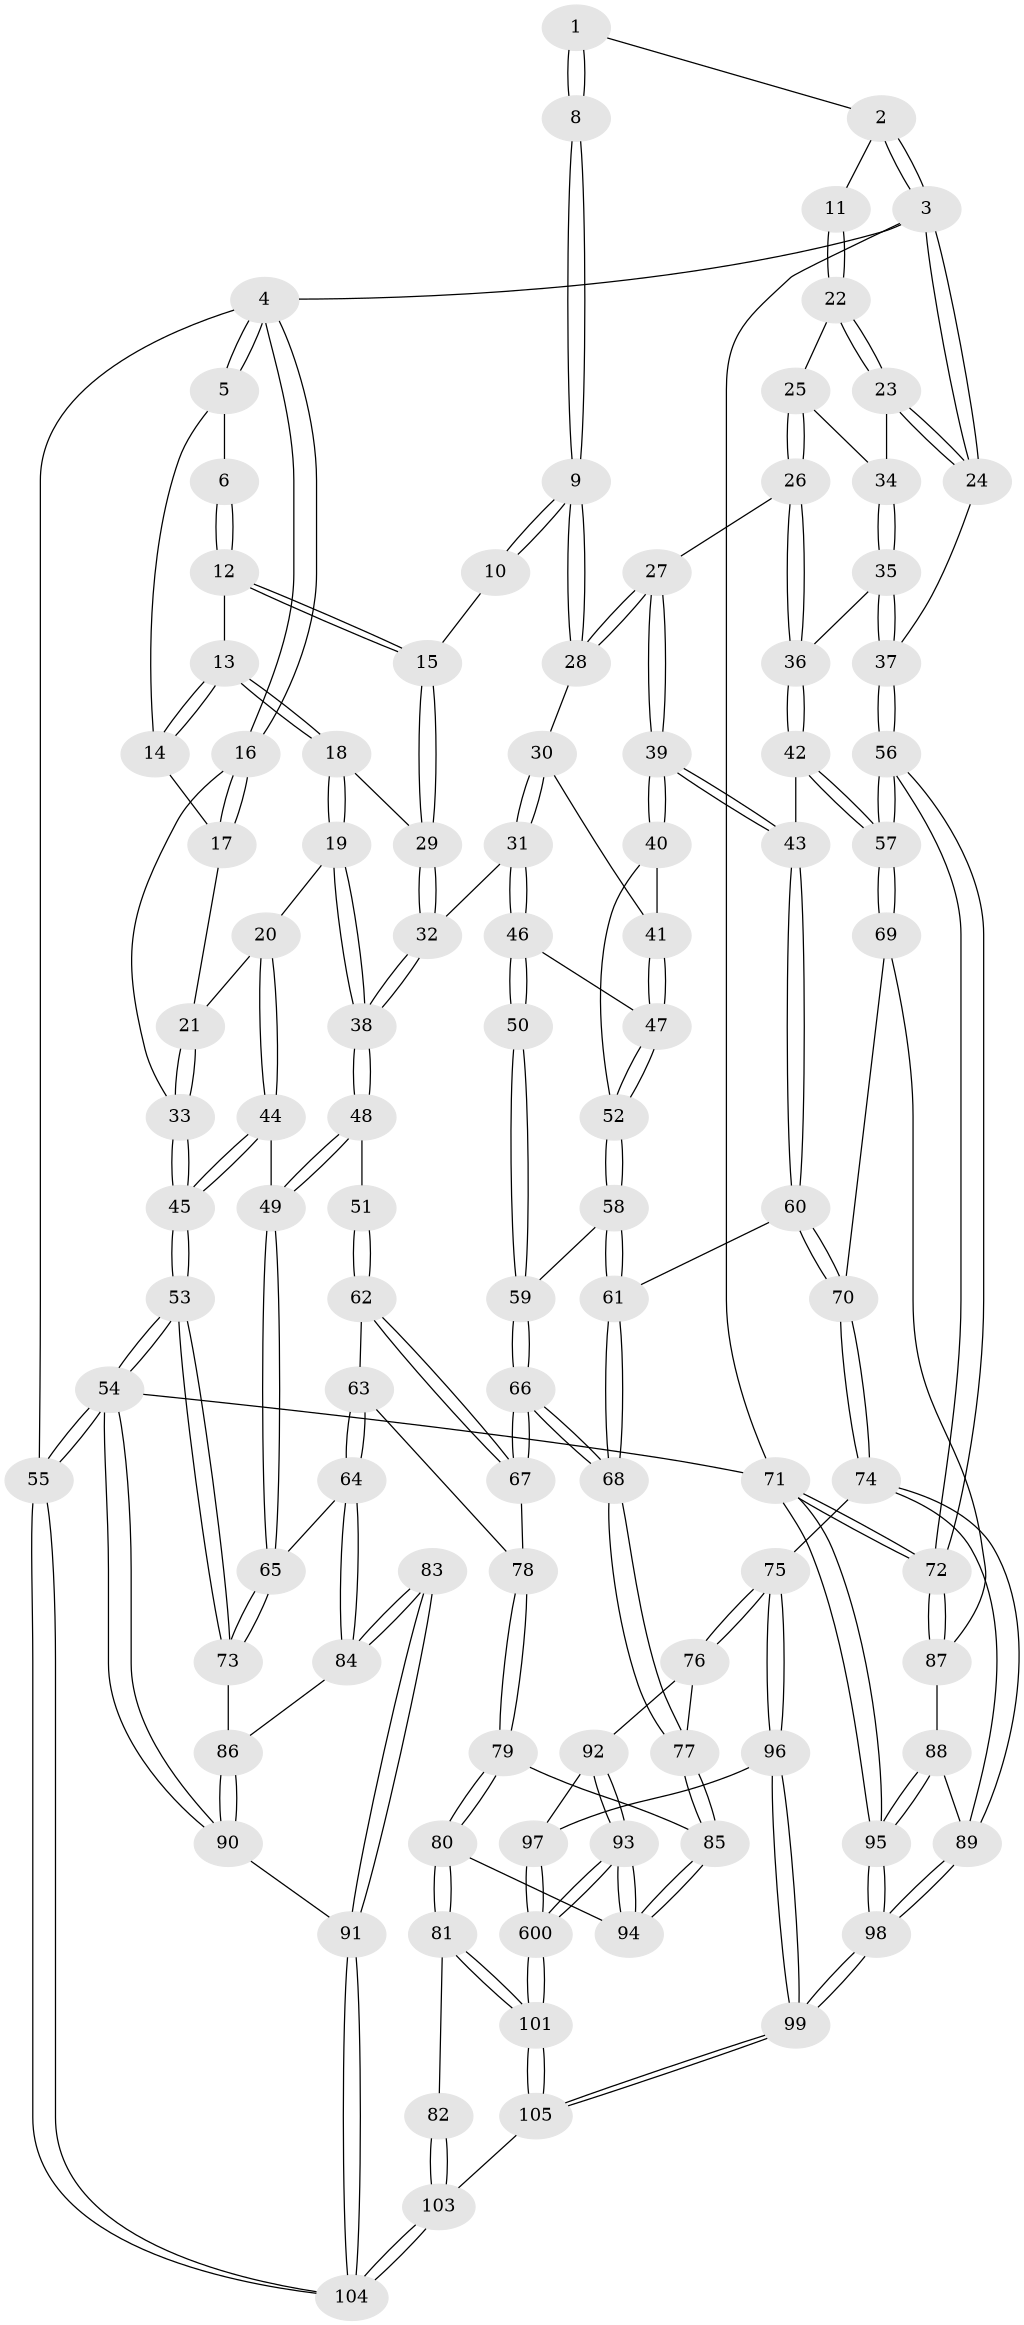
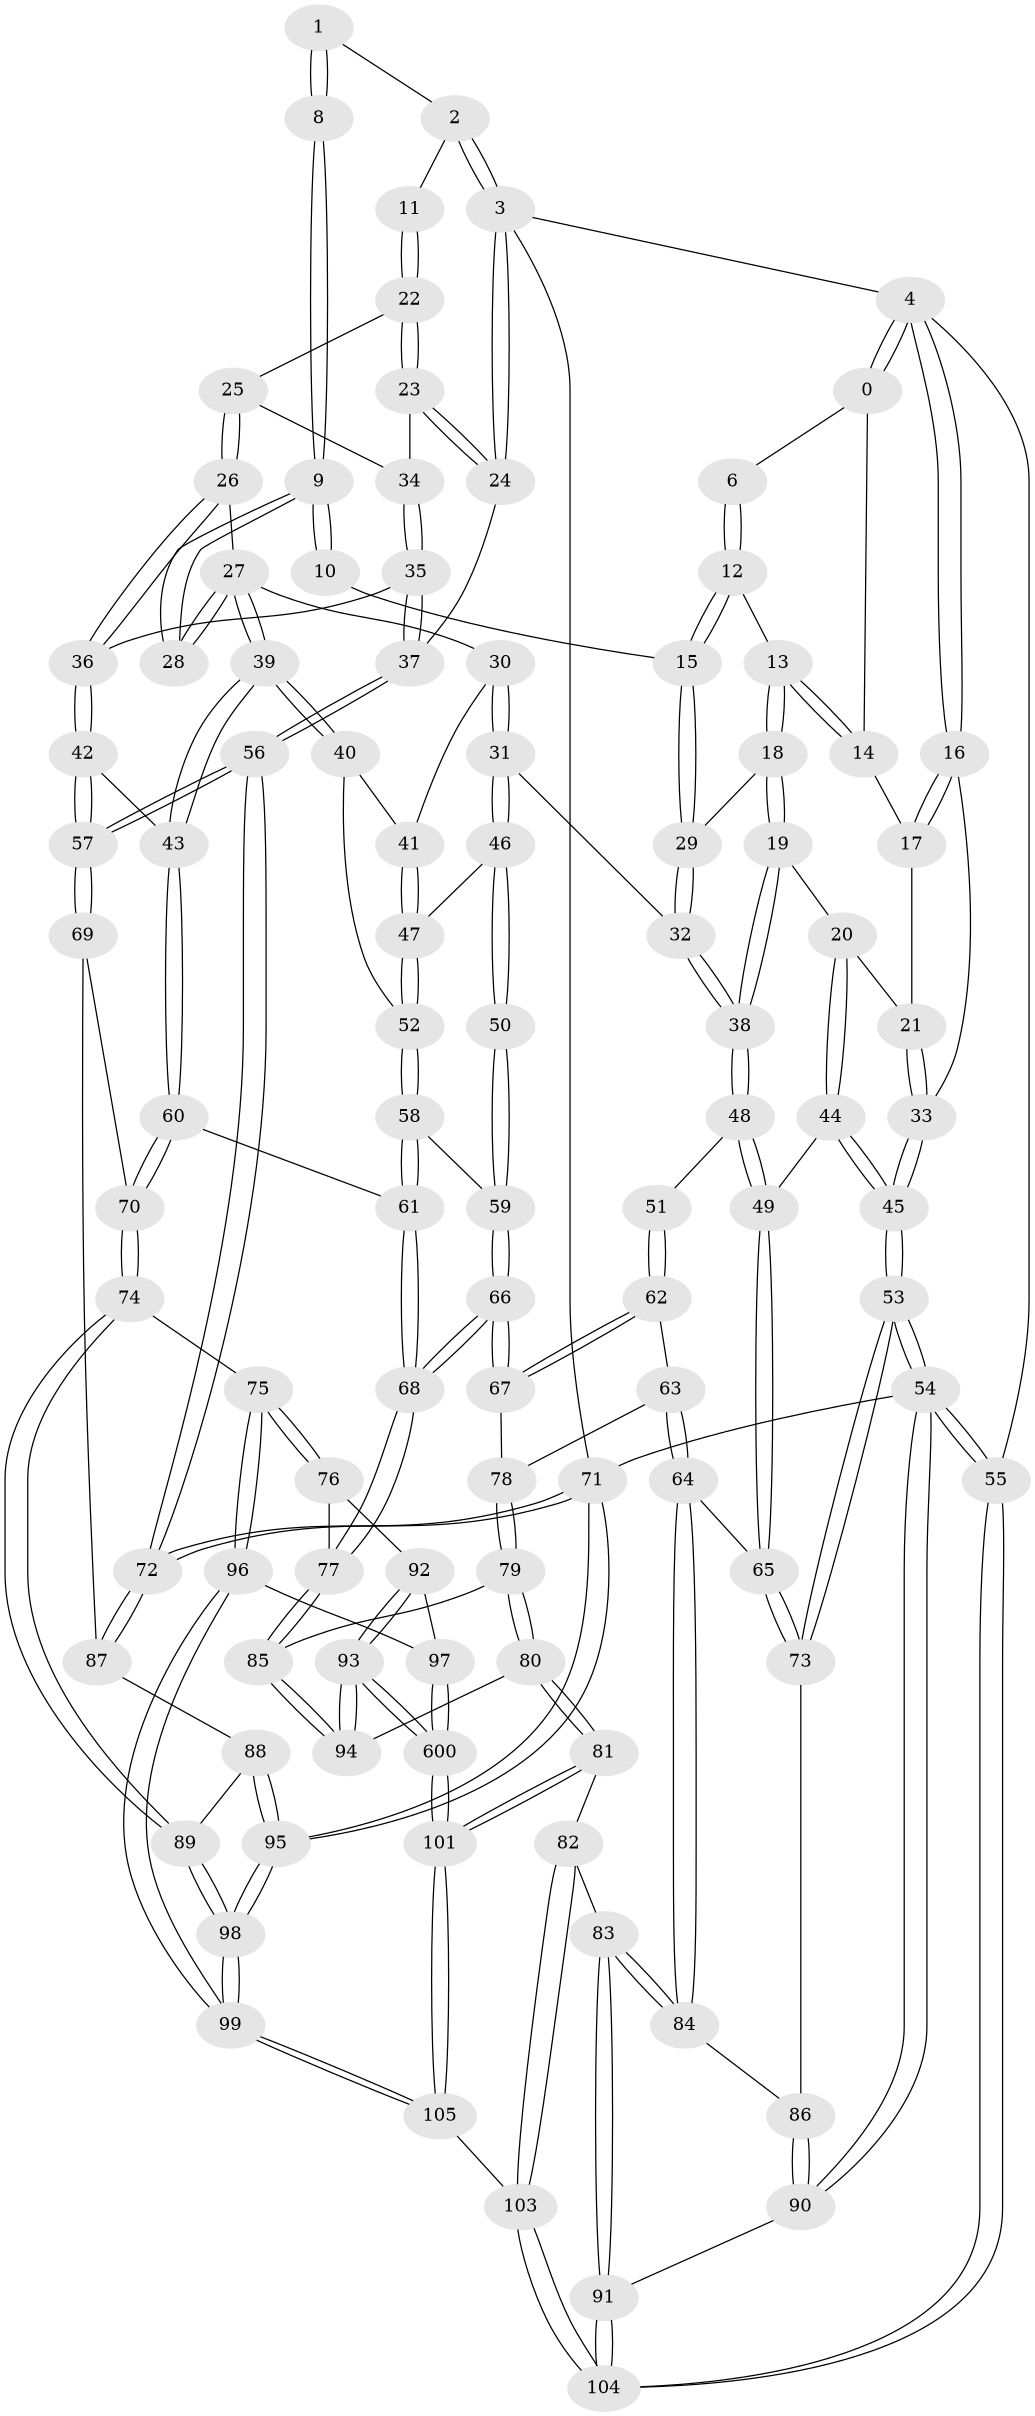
node "5": label "5" -> "0"
edge "28" -- "30": now "27" -- "30"
edge "82" -- "83": added
